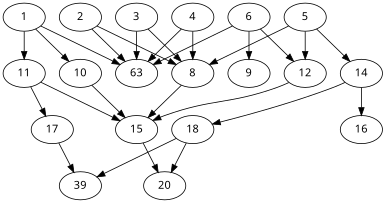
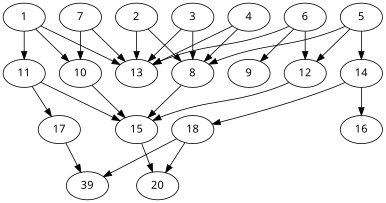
node "7": added
node "63": label "63" -> "13"
